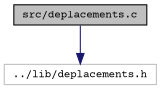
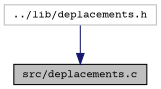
edge "src/deplacements.c" -> "../lib/deplacements.h": reversed
